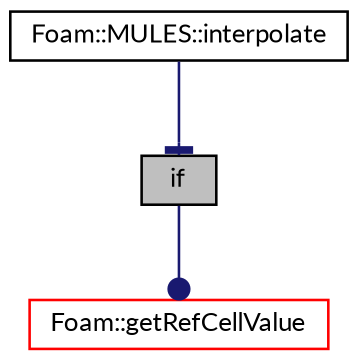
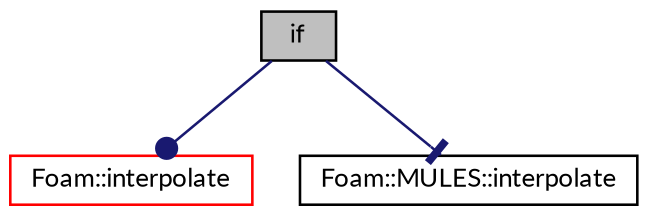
edge "Foam::MULES::interpolate" -> "if": reversed
node "Foam::getRefCellValue": label "Foam::getRefCellValue" -> "Foam::interpolate"
